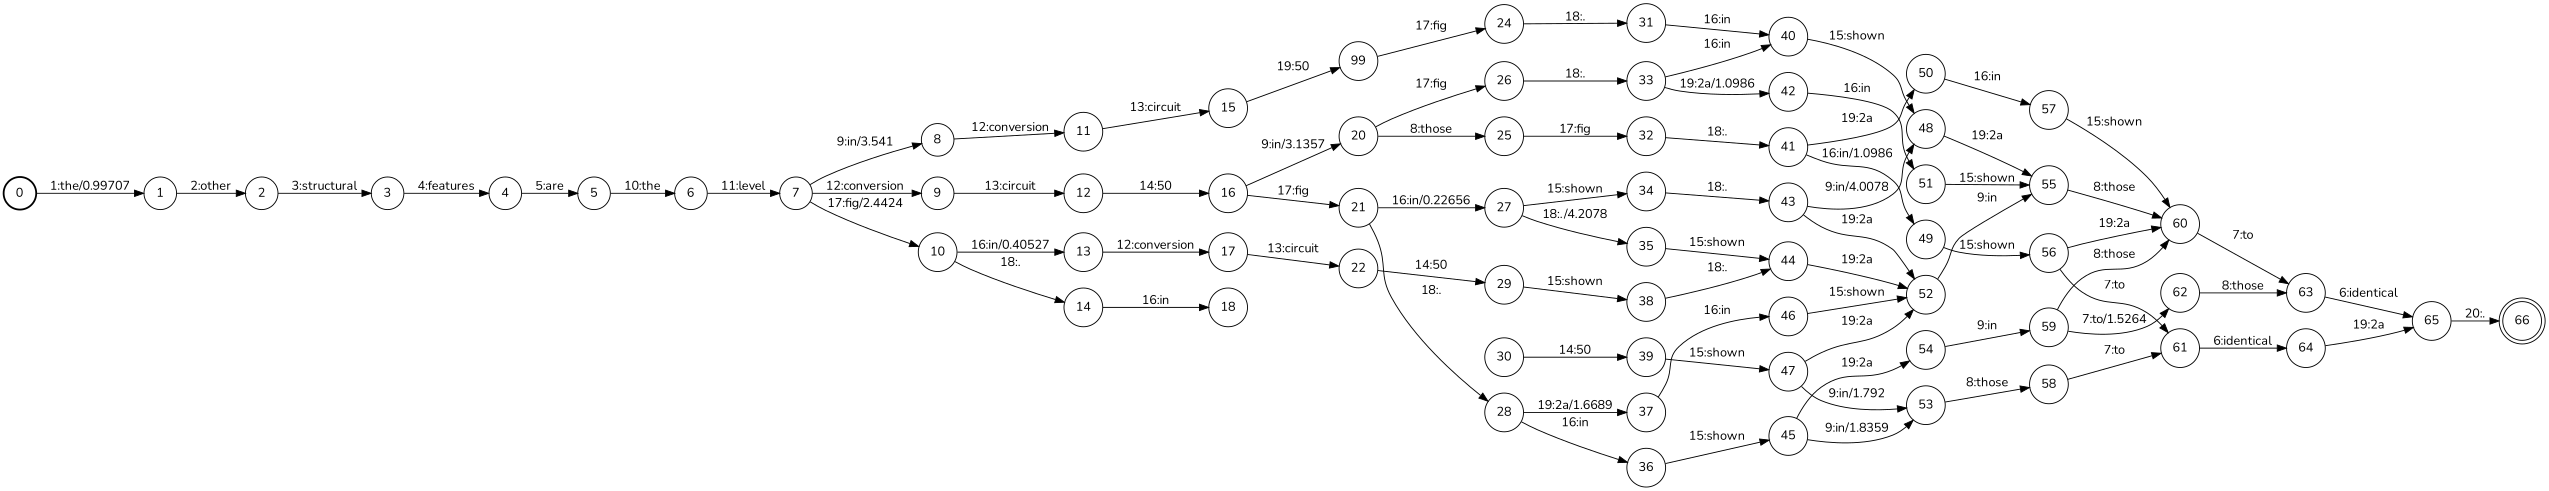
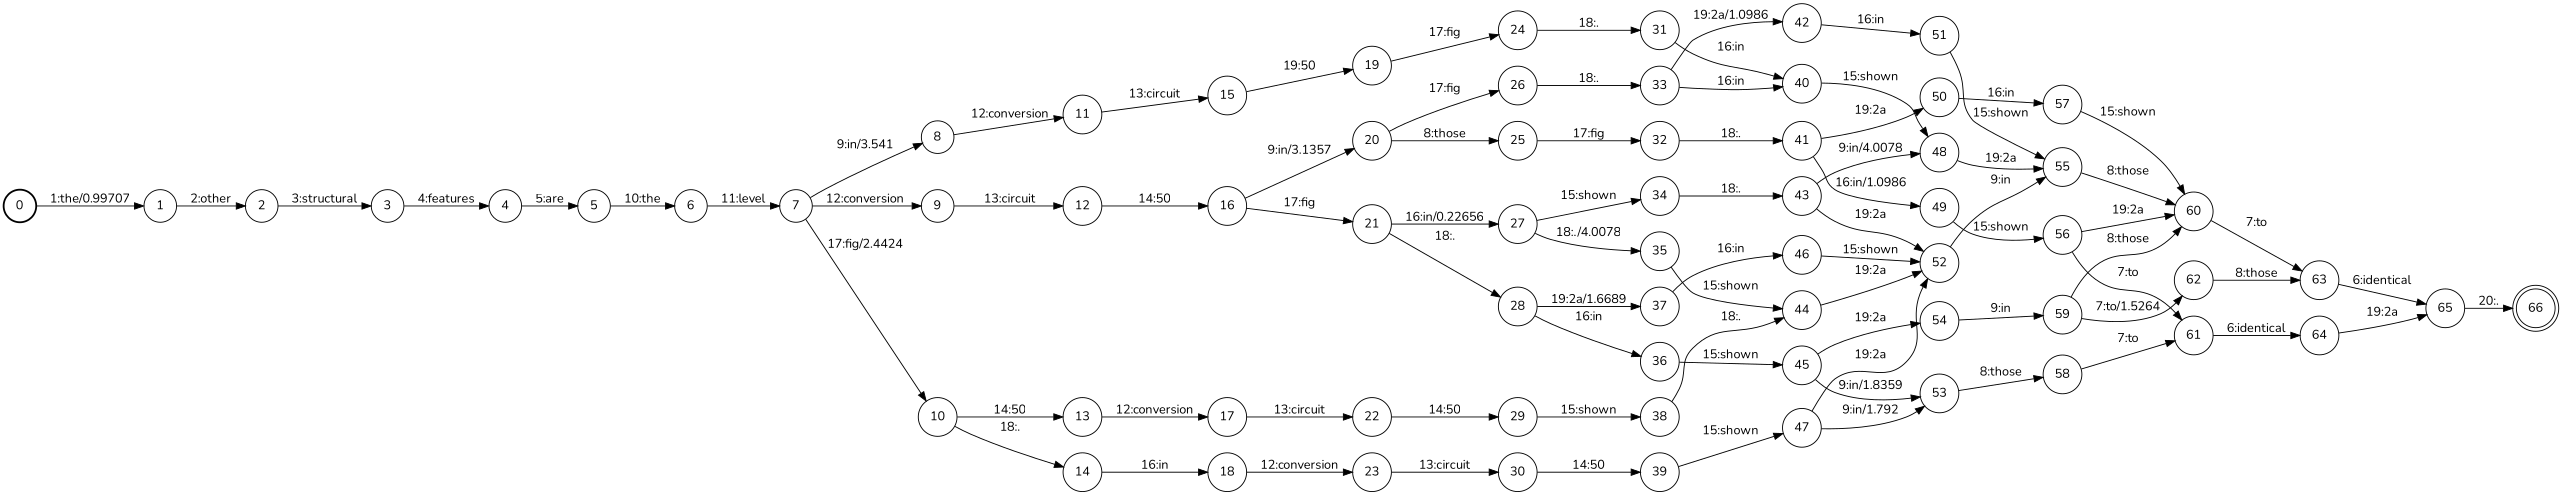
node "99": label "99" -> "19"
edge "27" -> "35": label "18:./4.2078" -> "18:./4.0078"
edge "10" -> "13": label "16:in/0.40527" -> "14:50"
node "23": added
